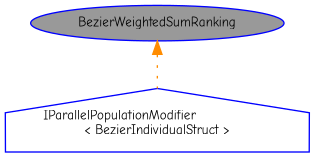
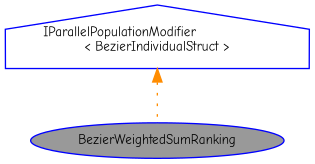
edge "IParallelPopulationModifier < BezierIndividualStruct >" -> "BezierWeightedSumRanking": reversed
